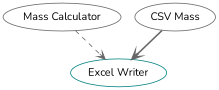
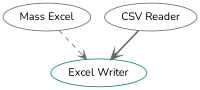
node "Mass Calculator": label "Mass Calculator" -> "Mass Excel"
node "CSV Mass": label "CSV Mass" -> "CSV Reader"
